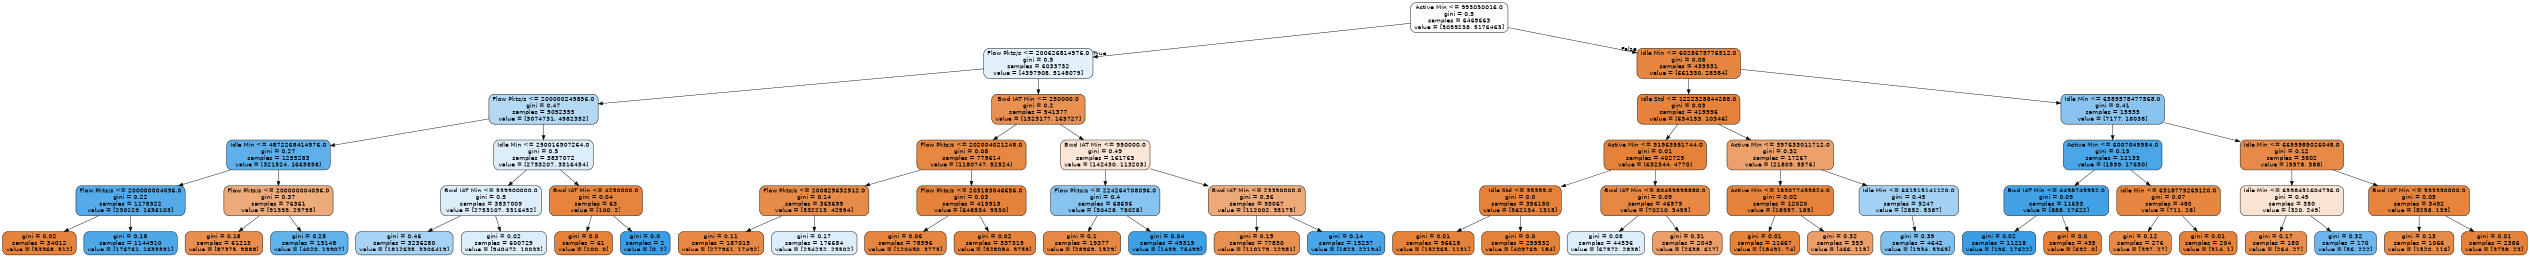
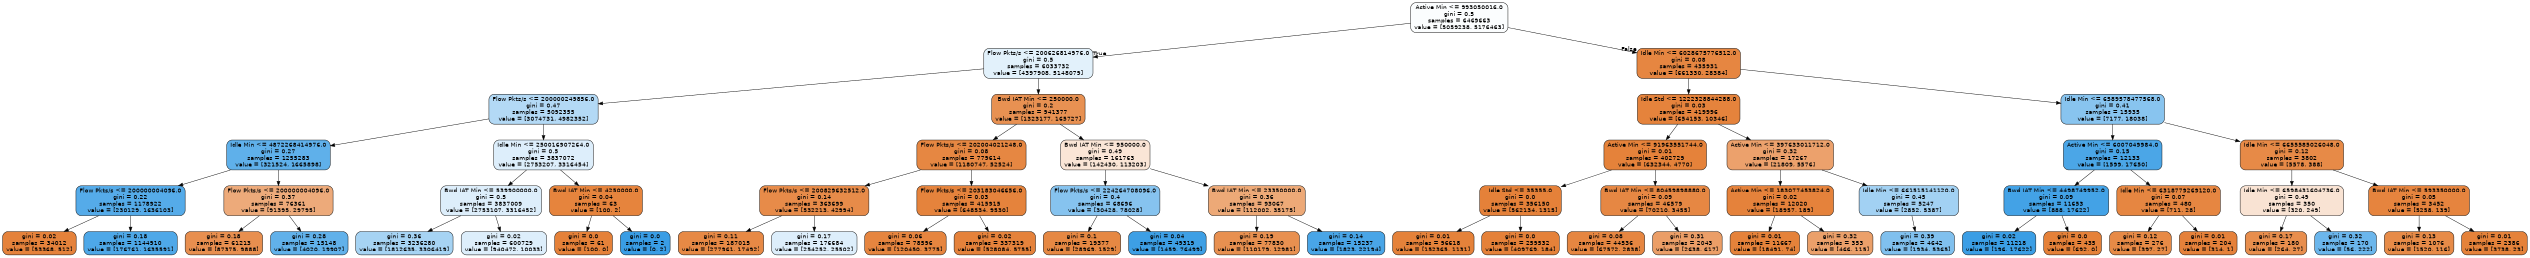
node "gini = 0.46 samples = 3236280 value = [1812635, 3306419]": label "gini = 0.46 samples = 3236280 value = [1812635, 3306419]" -> "gini = 0.36 samples = 3236280 value = [1812635, 3306419]"
node "gini = 0.08 samples = 44536 value = [67572, 2838]": fillcolor #ddeefb -> #e68641
node "gini = 0.13 samples = 1066 value = [1520, 116]": label "gini = 0.13 samples = 1066 value = [1520, 116]" -> "gini = 0.13 samples = 1076 value = [1520, 116]"
